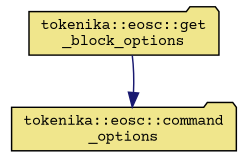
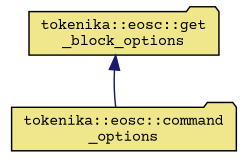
edge "tokenika::eosc::get _block_options" -> "tokenika::eosc::command _options": reversed
